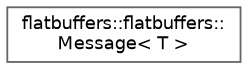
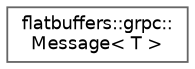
node "flatbuffers::flatbuffers:: Message< T >": label "flatbuffers::flatbuffers:: Message< T >" -> "flatbuffers::grpc:: Message< T >"
